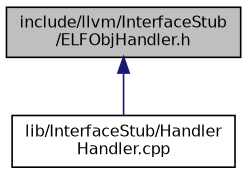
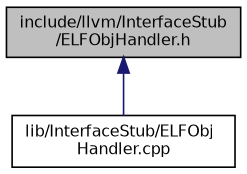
node "lib/InterfaceStub/Handler Handler.cpp": label "lib/InterfaceStub/Handler Handler.cpp" -> "lib/InterfaceStub/ELFObj Handler.cpp"
